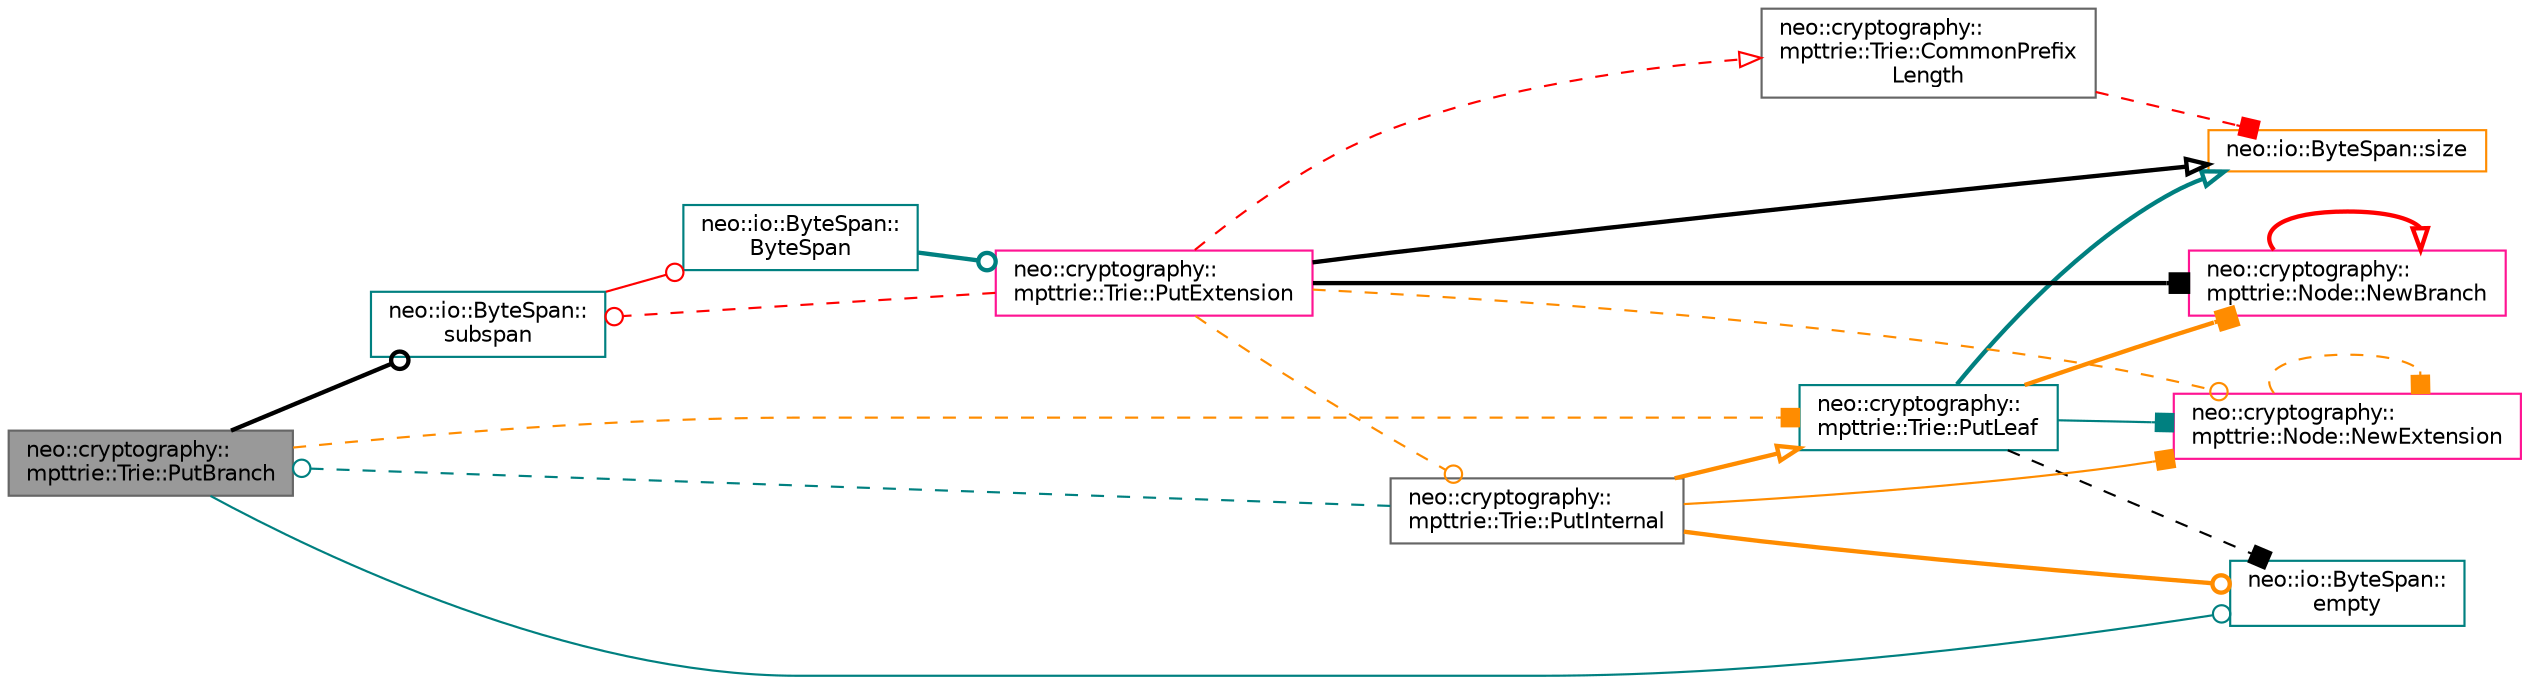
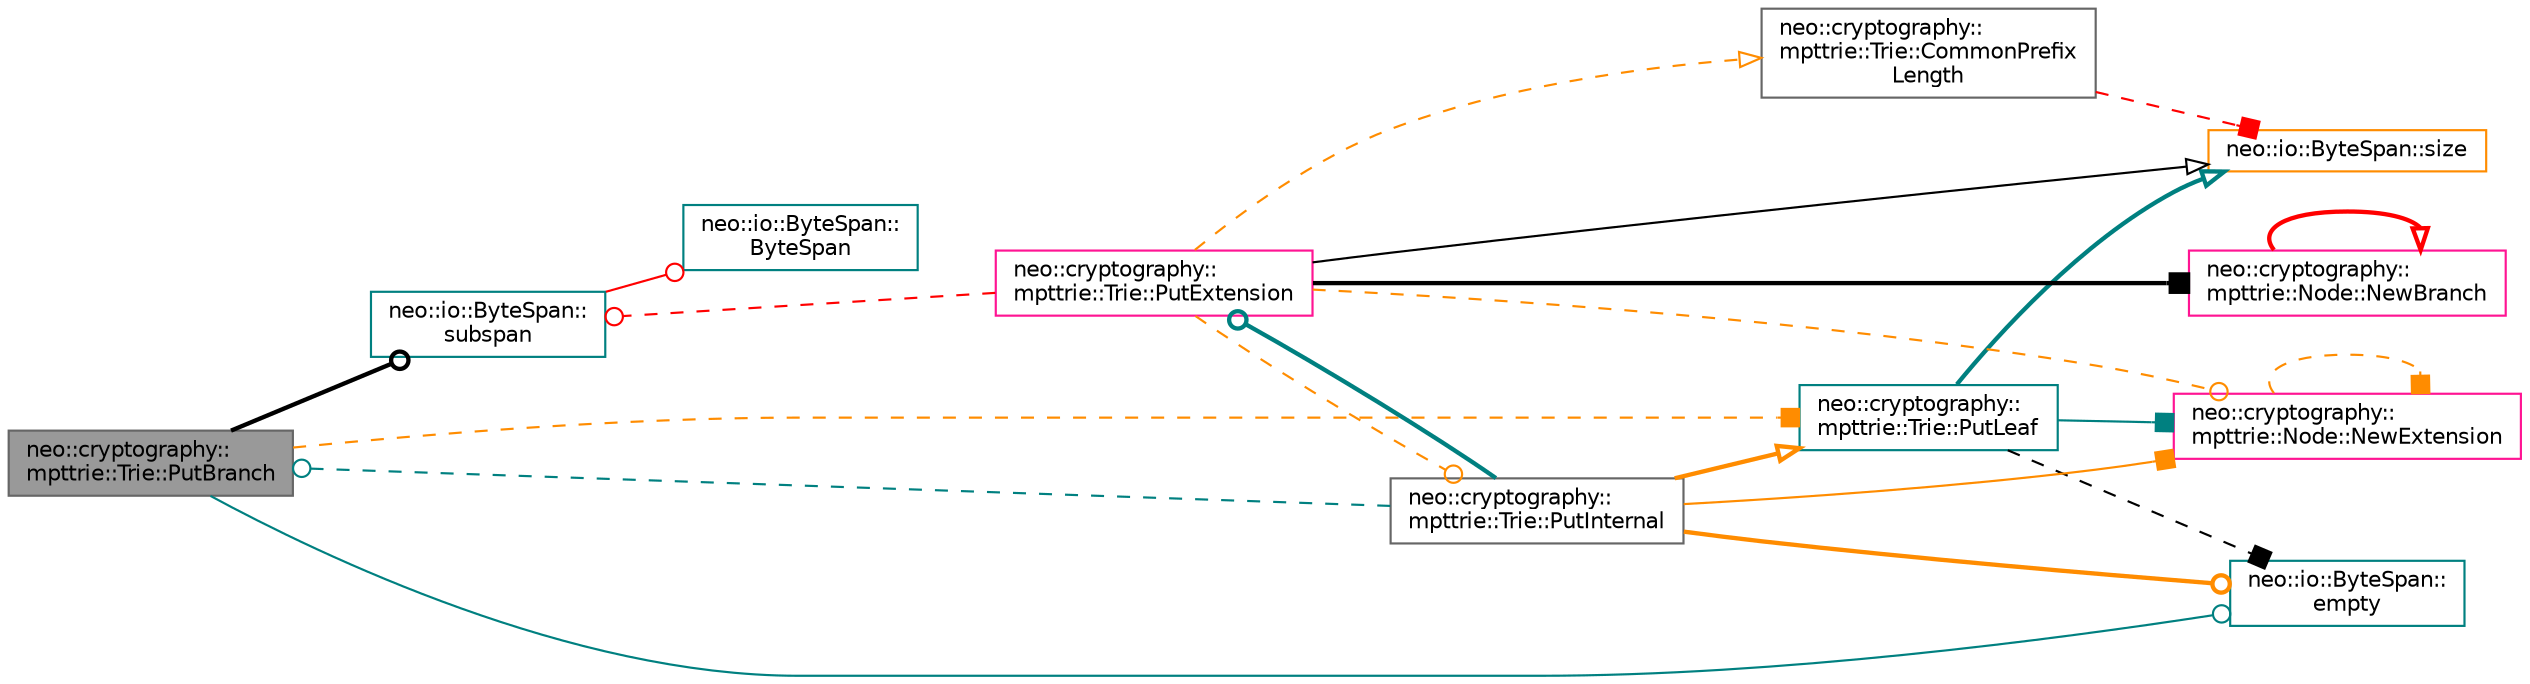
edge "neo::cryptography:: mpttrie::Trie::PutExtension" -> "neo::cryptography:: mpttrie::Trie::CommonPrefix Length": color red -> darkorange
edge "neo::cryptography:: mpttrie::Trie::PutExtension" -> "neo::io::ByteSpan::size": style bold -> solid
edge "neo::io::ByteSpan:: ByteSpan" -> "neo::cryptography:: mpttrie::Trie::PutExtension": now "neo::cryptography:: mpttrie::Trie::PutInternal" -> "neo::cryptography:: mpttrie::Trie::PutExtension"
edge "neo::cryptography:: mpttrie::Trie::PutLeaf" -> "neo::cryptography:: mpttrie::Node::NewBranch": removed
